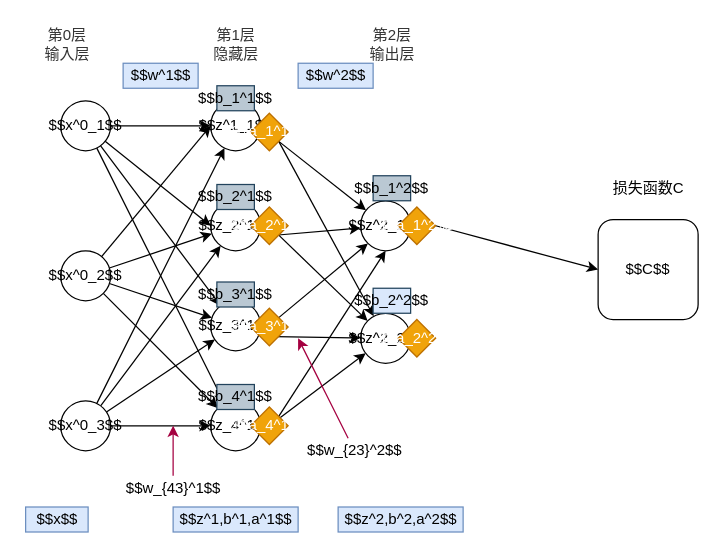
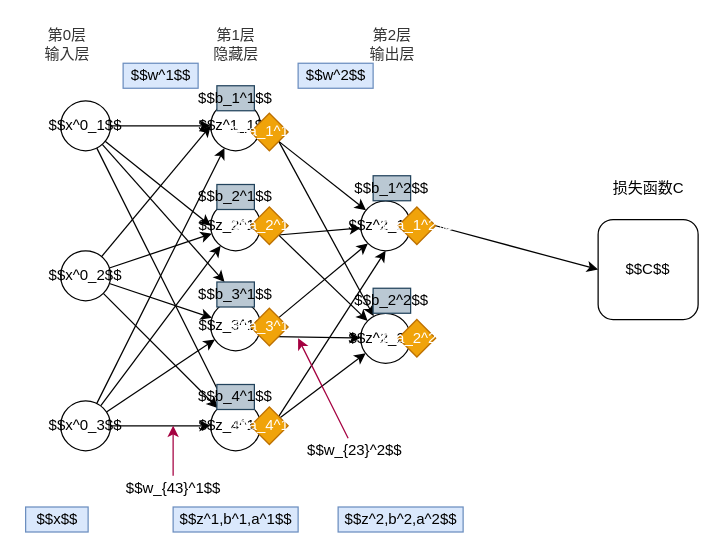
edge "$$x^0_1$$" -> "$$z_3^1$$": now "$$x^0_1$$" -> "$$b_3^1$$"
node "$$b_2^2$$": fillcolor #dae8fc -> #bac8d3
